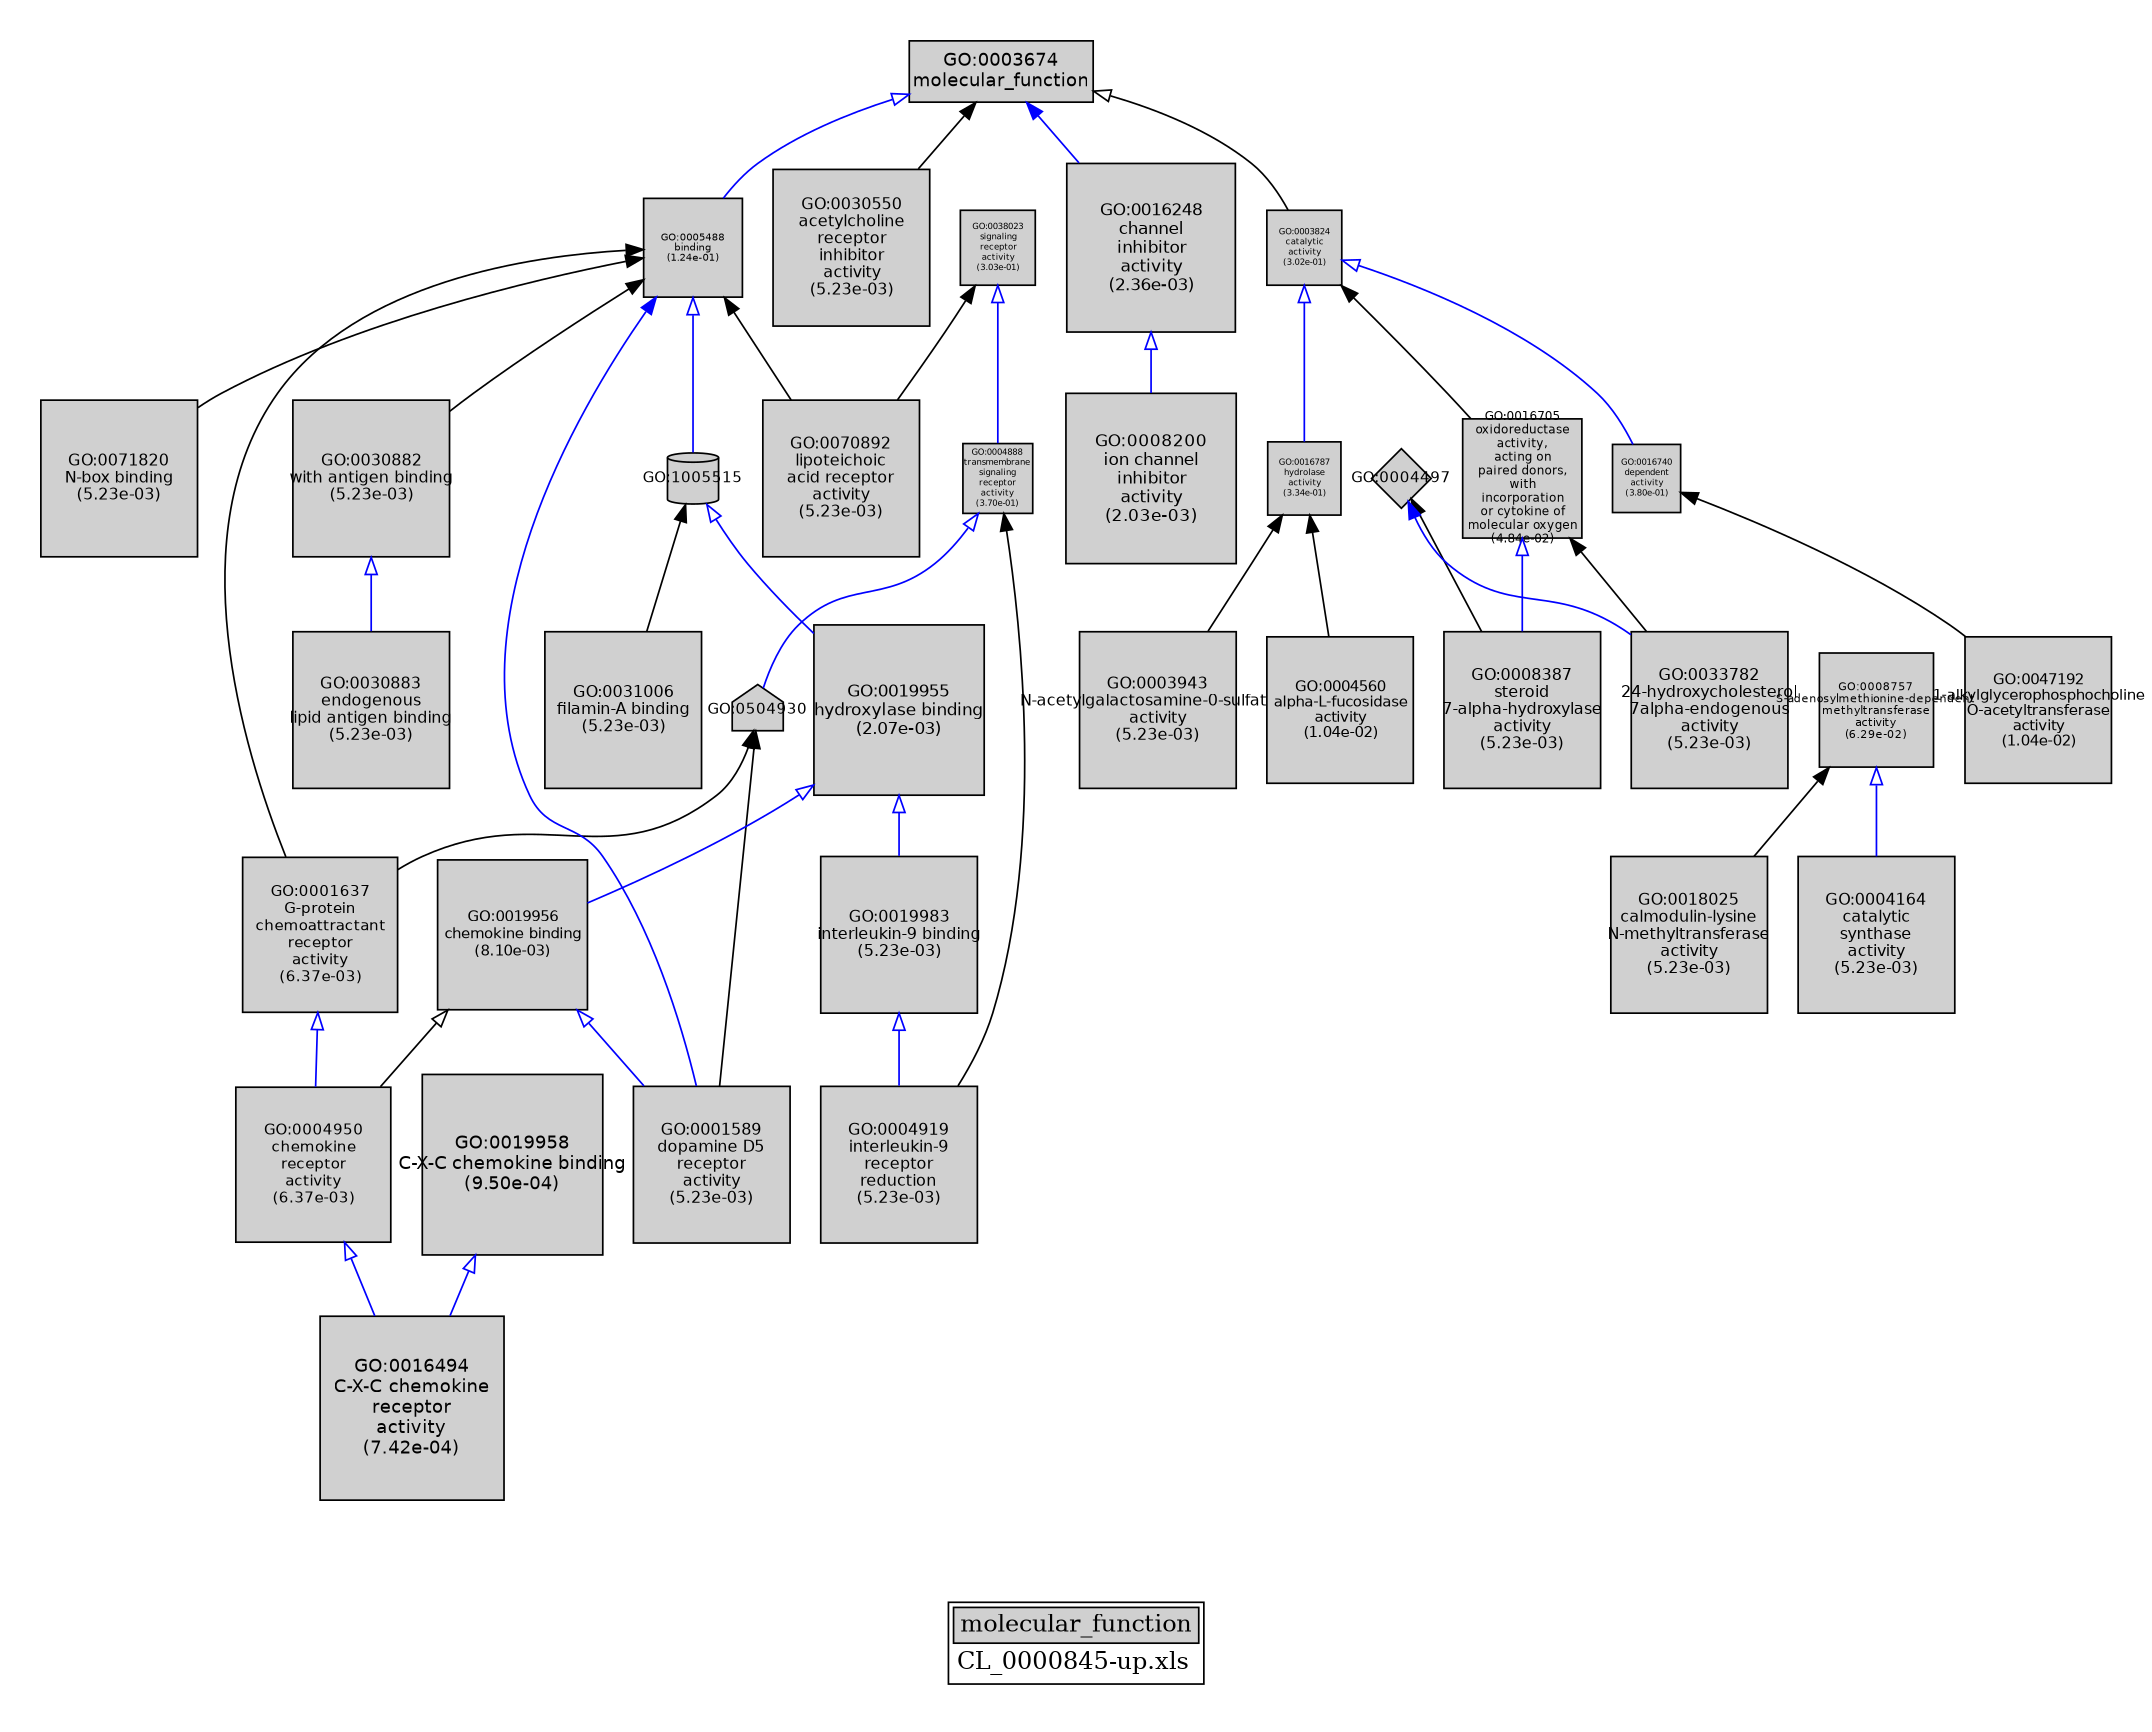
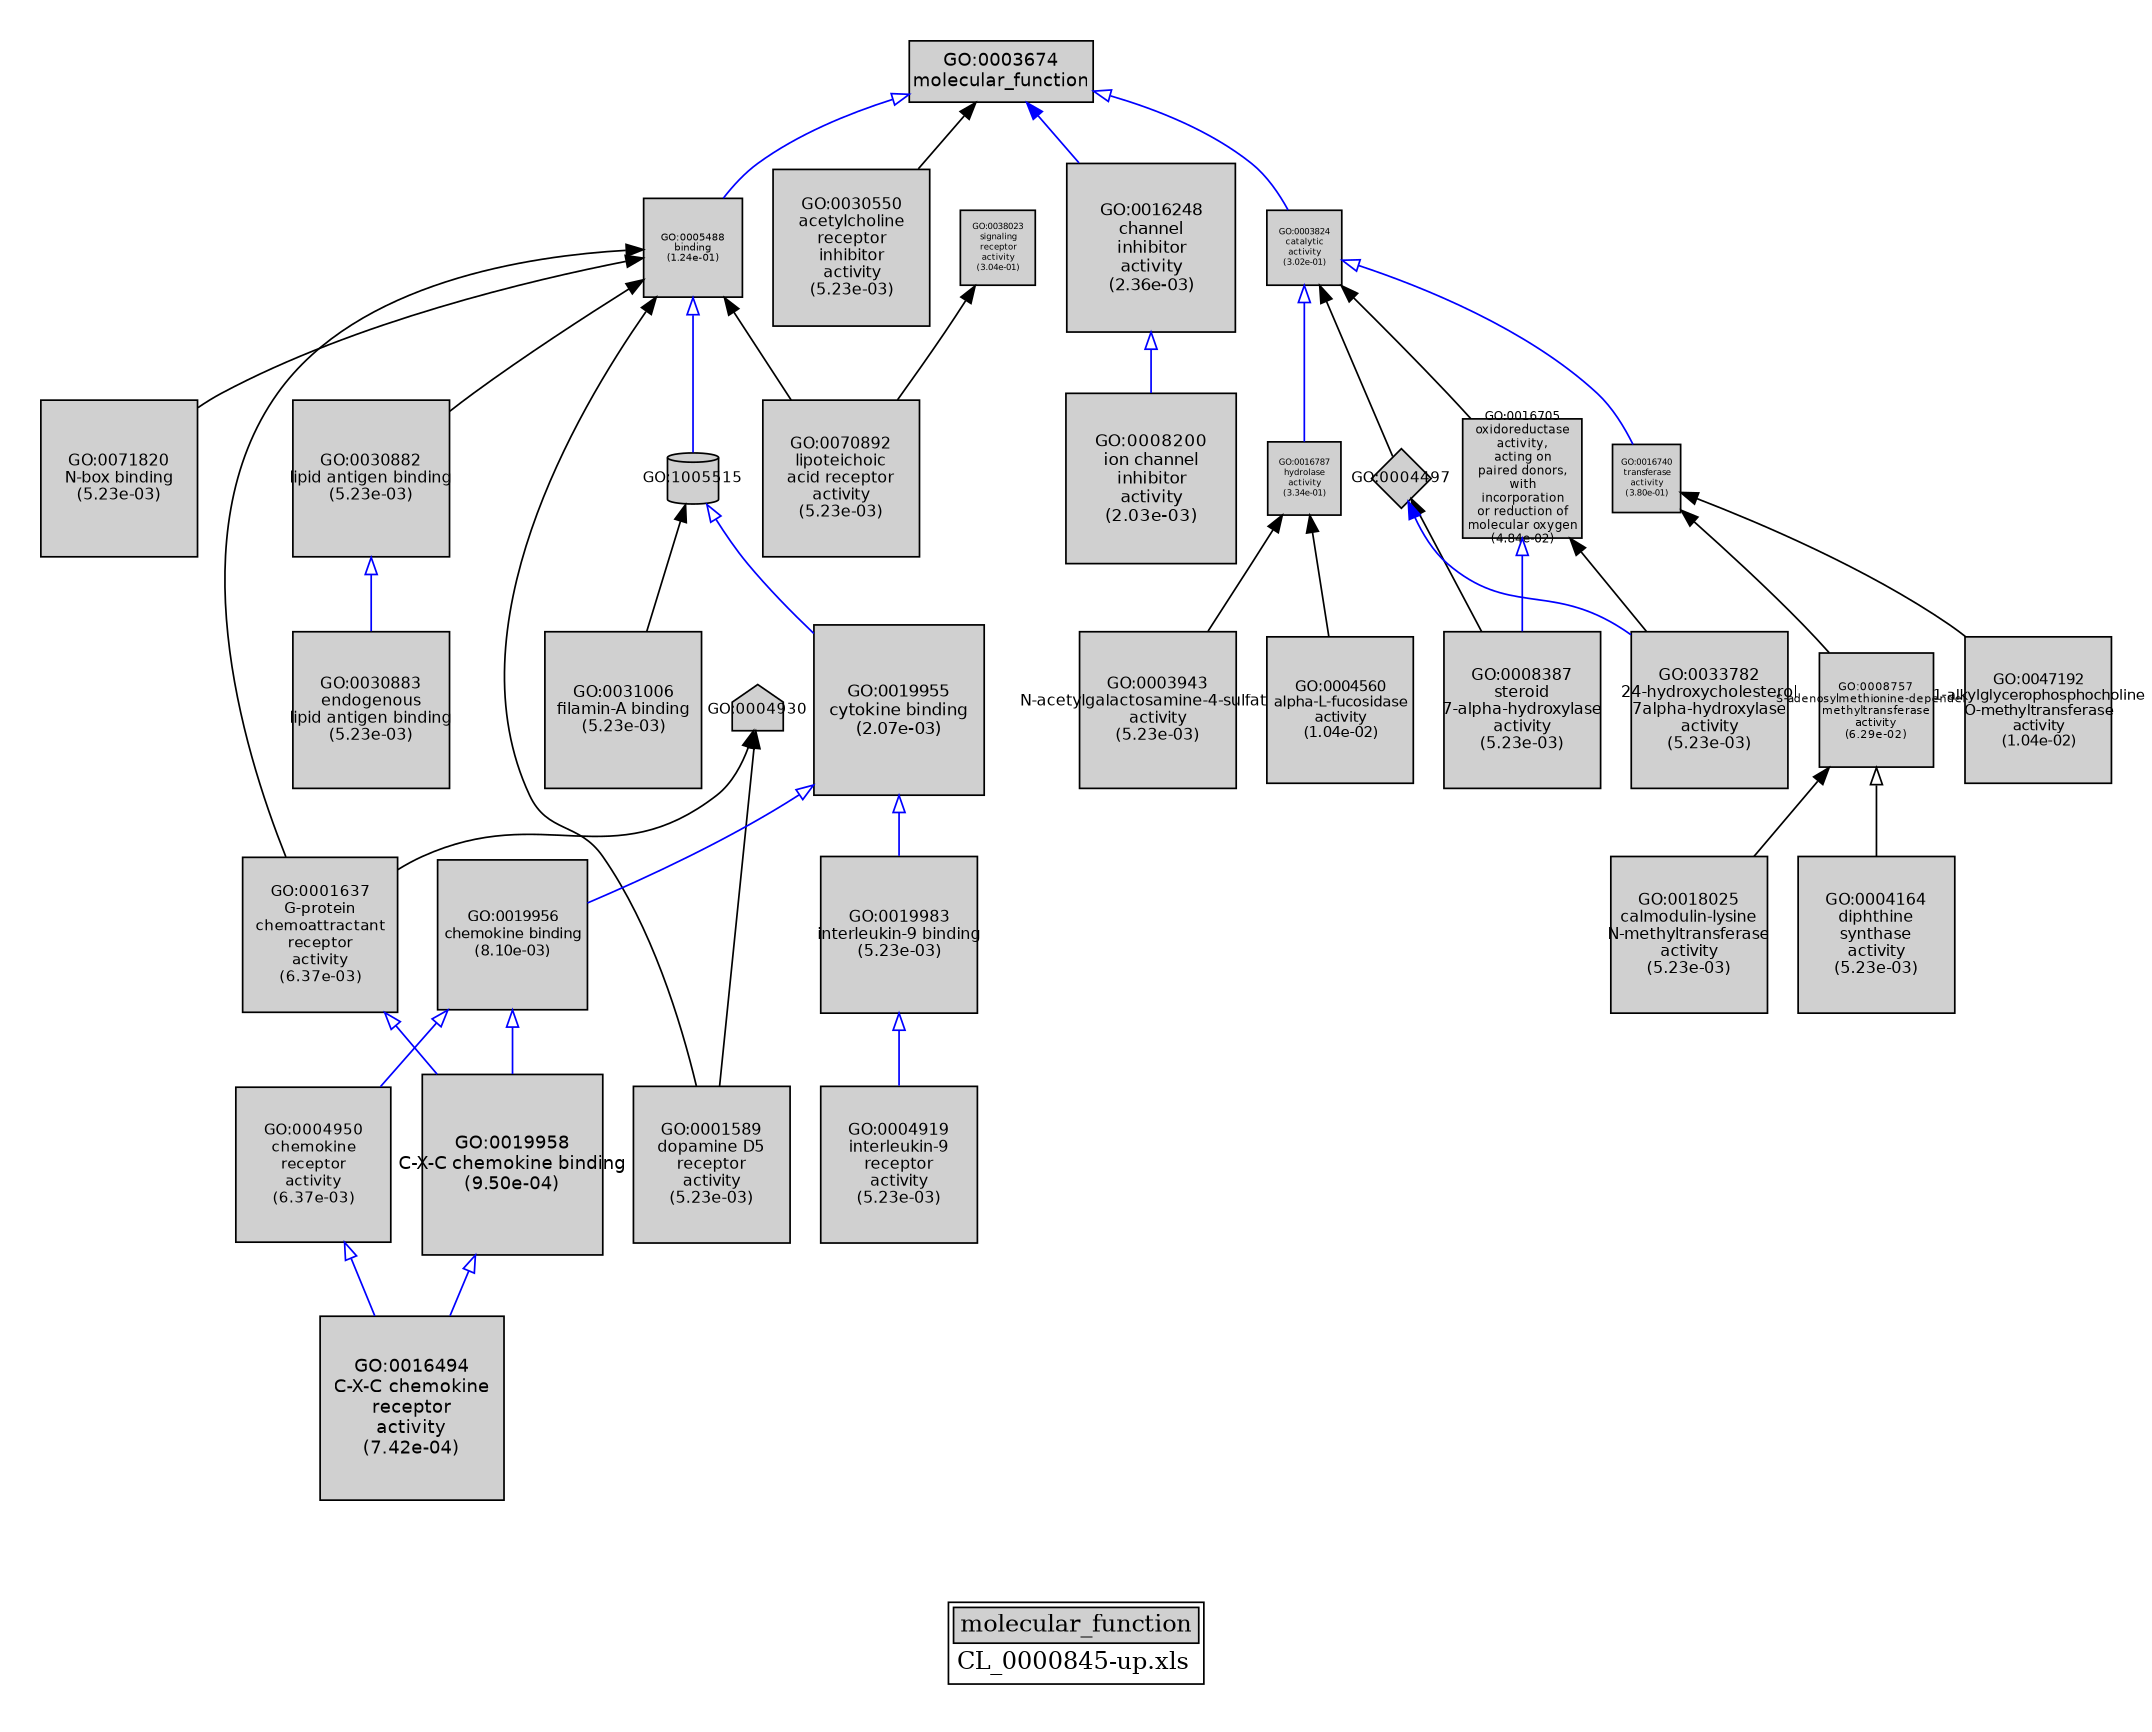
edge "GO:0003824" -> "GO:0003674": color black -> blue
node "GO:0038023": text "(3.03e-01)" -> "(3.04e-01)"
edge "GO:0004497" -> "GO:0003824": added
node "GO:0016740": text "dependent" -> "transferase"
node "GO:0030882": text "with antigen binding" -> "lipid antigen binding"
node "GO:0004888": removed
node "GO:0016705": text "or cytokine of" -> "or reduction of"
edge "GO:0008757" -> "GO:0016740": added
node "GO:0003943": text "N-acetylgalactosamine-0-sulfatase" -> "N-acetylgalactosamine-4-sulfatase"
node "GO:0033782": text "7alpha-endogenous" -> "7alpha-hydroxylase"
node "GO:0504930": label "GO:0504930" -> "GO:0004930"
node "GO:0019955": text "hydroxylase binding" -> "cytokine binding"
node "GO:0047192": text "O-acetyltransferase" -> "O-methyltransferase"
edge "GO:0001589" -> "GO:0005488": color blue -> black
edge "GO:0004164" -> "GO:0008757": color blue -> black
node "GO:0004164": text "catalytic" -> "diphthine"
edge "GO:0004950" -> "GO:0019956": color black -> blue
edge "GO:0001589" -> "GO:0019956": now "GO:0019958" -> "GO:0019956"
edge "GO:0004950" -> "GO:0001637": now "GO:0019958" -> "GO:0001637"
node "GO:0004919": text "reduction" -> "activity"
